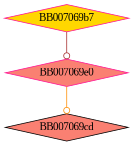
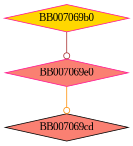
node "BB007069b7": label "BB007069b7" -> "BB007069b0"
